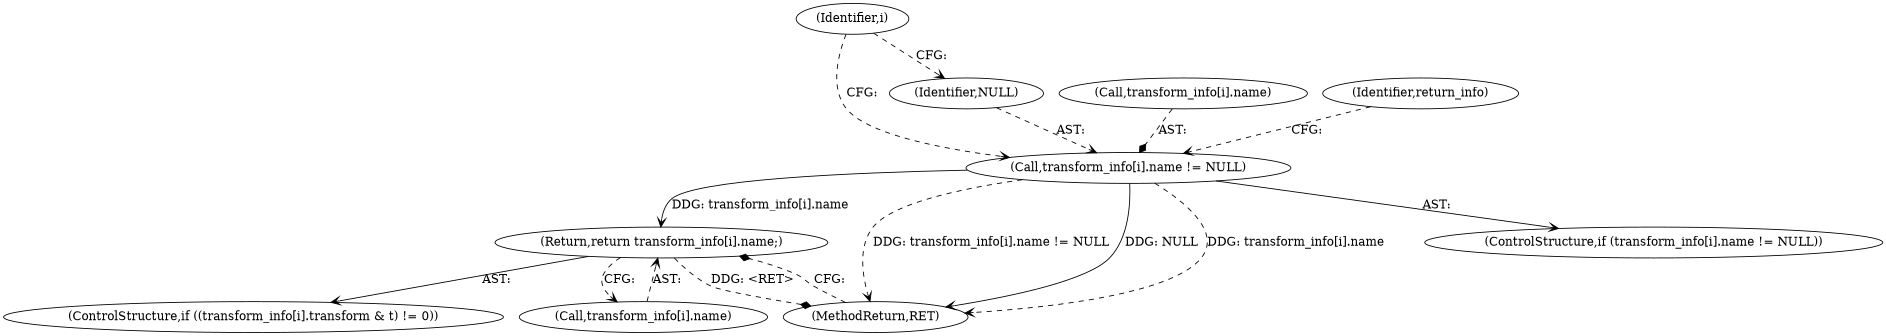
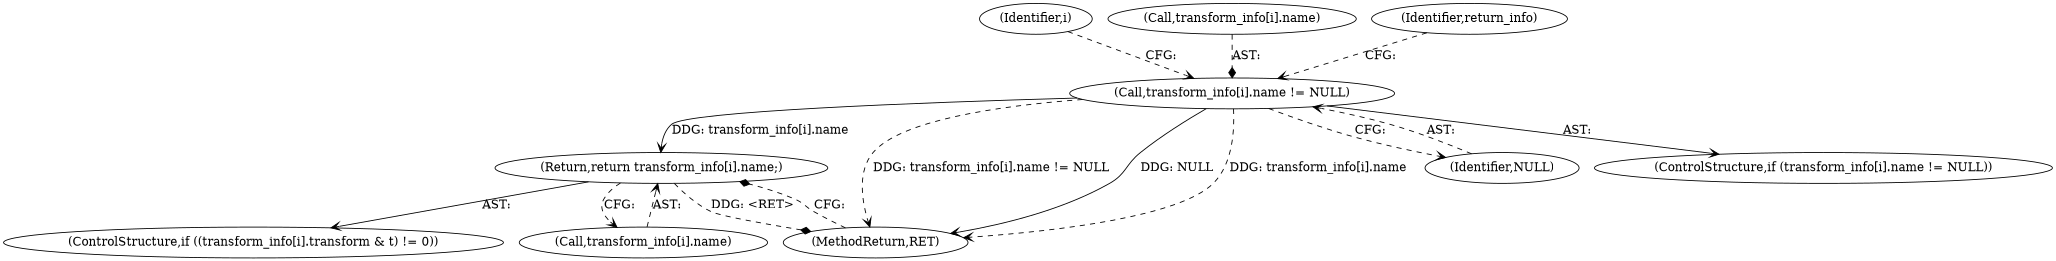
edge "(Identifier,i)" -> "(Identifier,NULL)": now "(Call,transform_info[i].name != NULL)" -> "(Identifier,NULL)"
